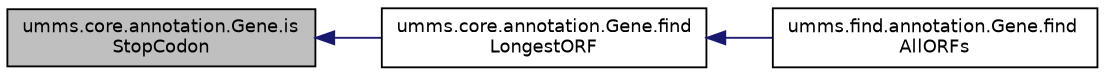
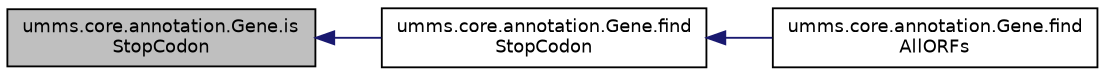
node "umms.core.annotation.Gene.find LongestORF": label "umms.core.annotation.Gene.find LongestORF" -> "umms.core.annotation.Gene.find StopCodon"
node "umms.find.annotation.Gene.find AllORFs": label "umms.find.annotation.Gene.find AllORFs" -> "umms.core.annotation.Gene.find AllORFs"
